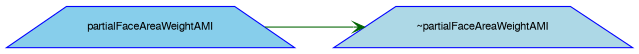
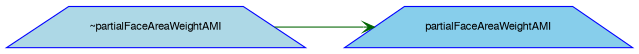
edge "partialFaceAreaWeightAMI" -> "~partialFaceAreaWeightAMI": reversed
